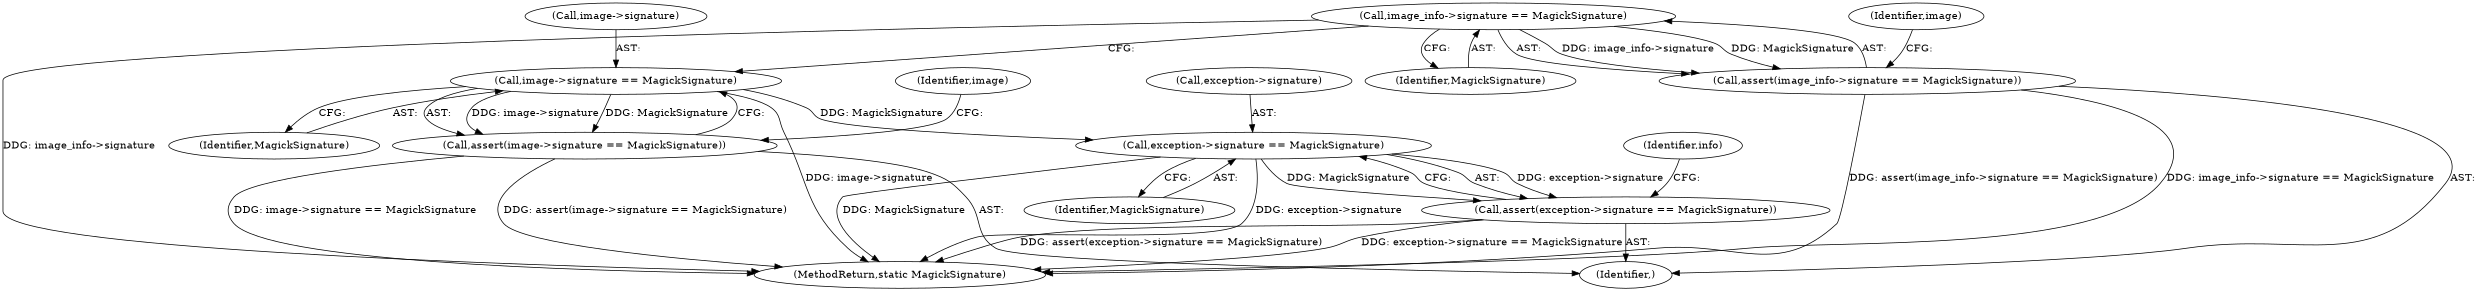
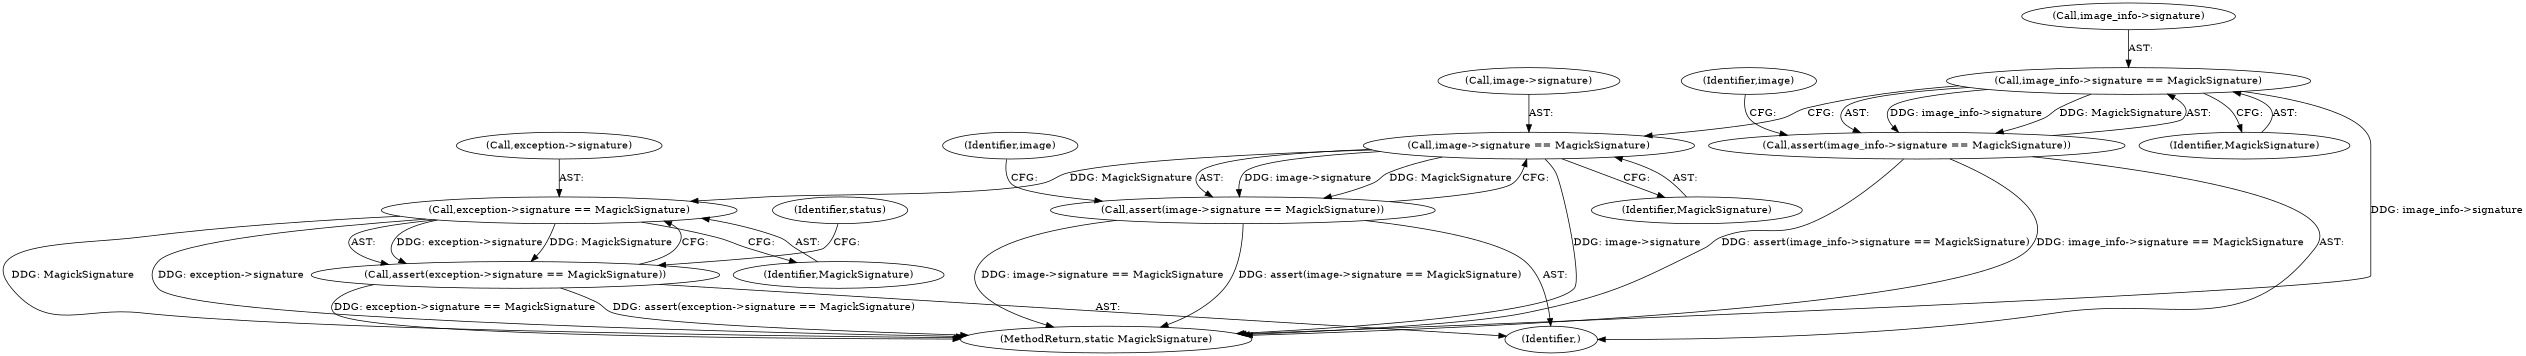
node "(Call,image_info->signature)": added
node "(Identifier,info)": label "(Identifier,info)" -> "(Identifier,status)"
